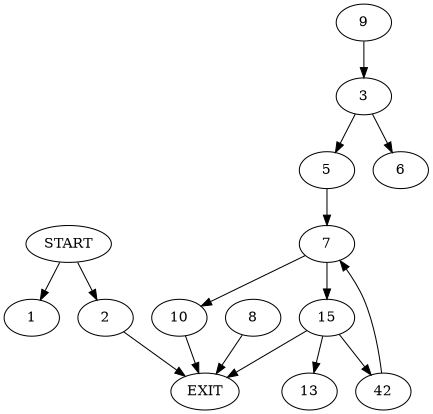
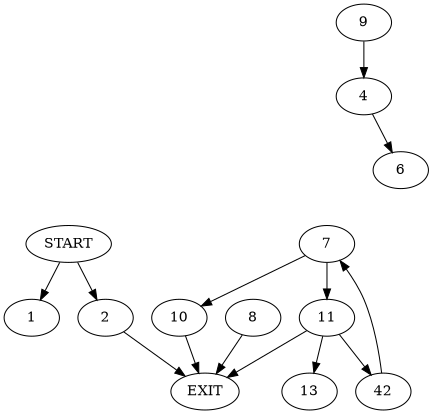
node "3": label "3" -> "4"
node "5": removed
node "15": label "15" -> "11"
